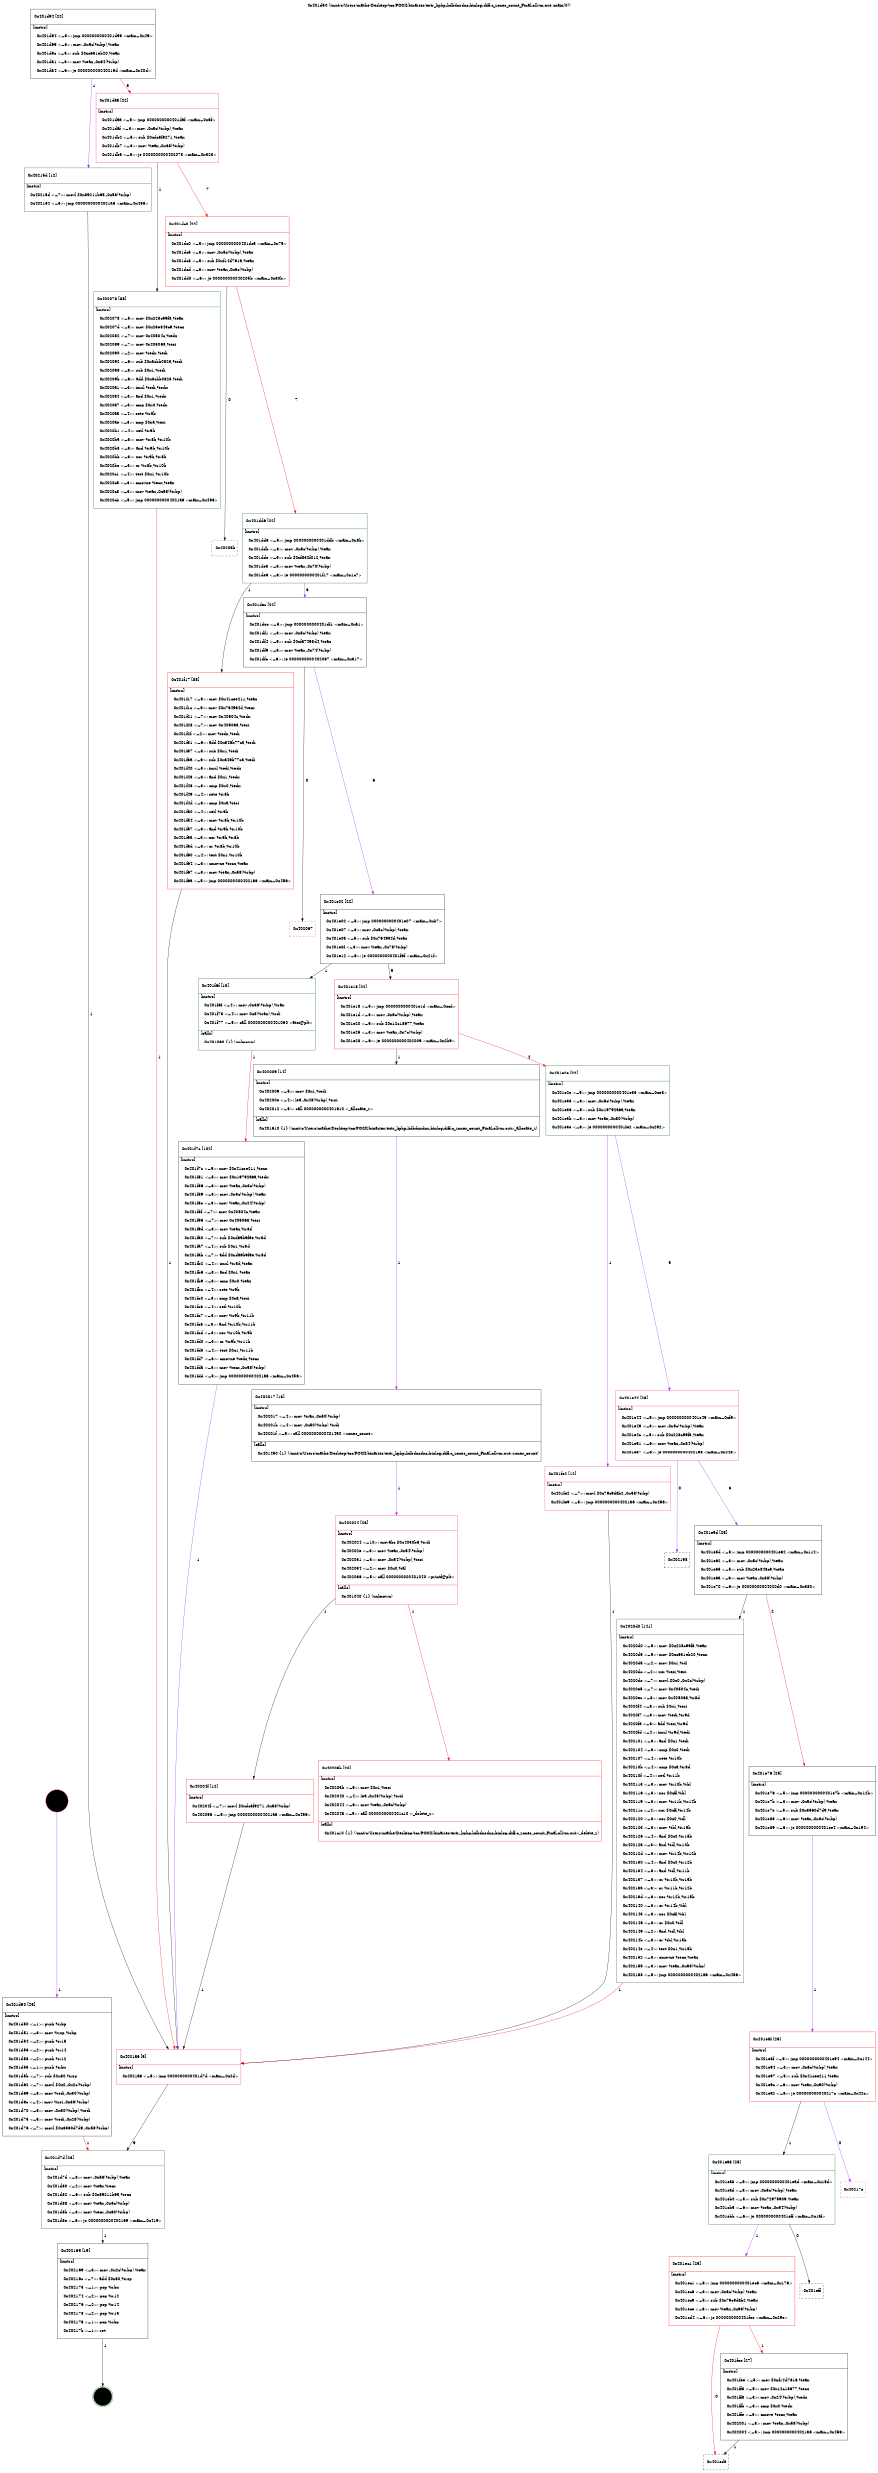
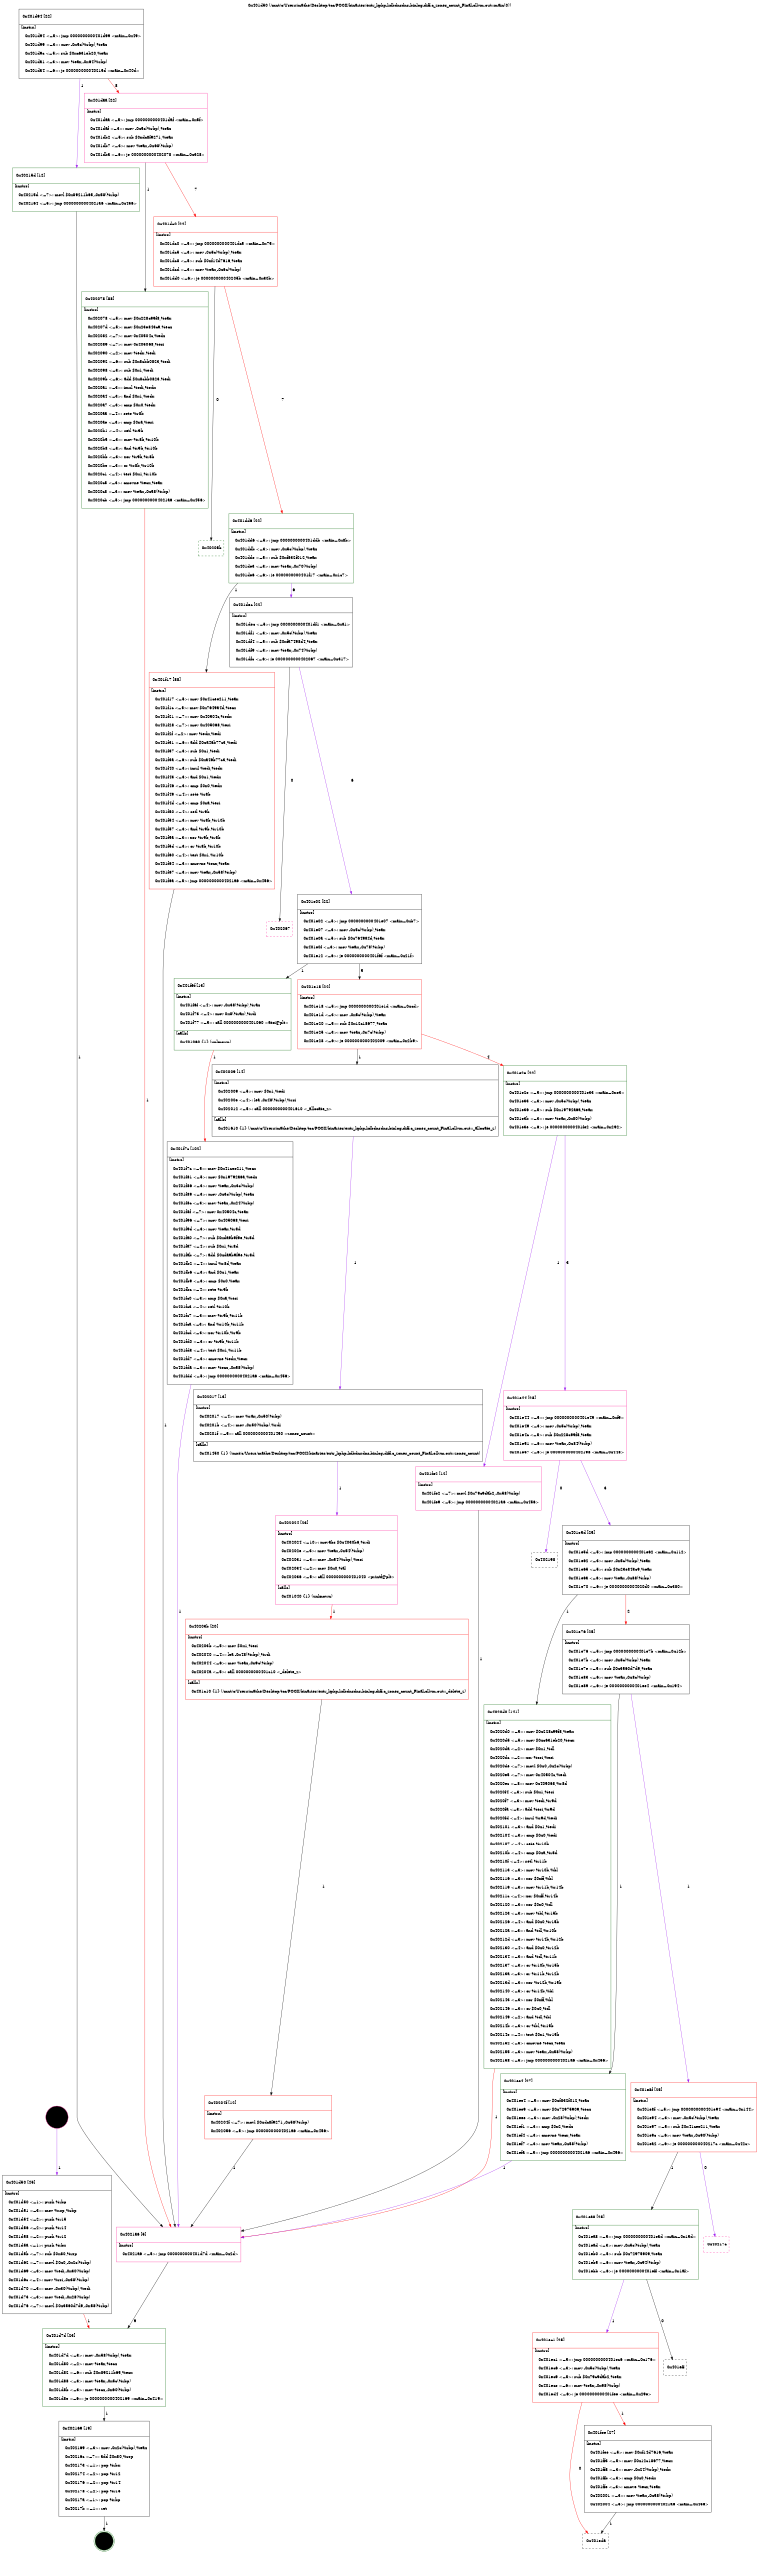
edge "0x402024 [23]" -> "0x40204f [12]": now "0x40203b [20]" -> "0x40204f [12]"
node "0x401ee4 [27]": added
